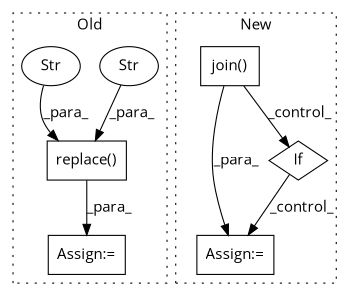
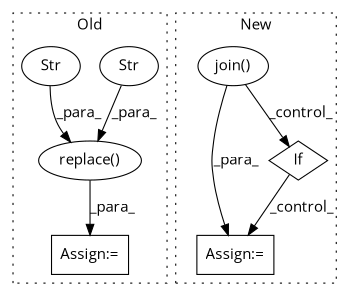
node "join()": shape box -> ellipse
node "replace()": shape box -> ellipse
